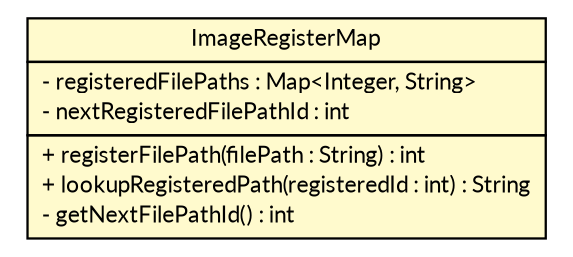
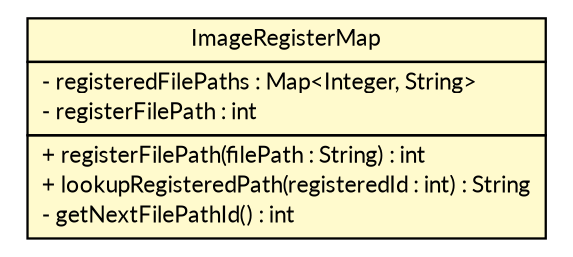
node "ImageRegisterMap": text "- nextRegisteredFilePathId : int" -> "- registerFilePath : int"
